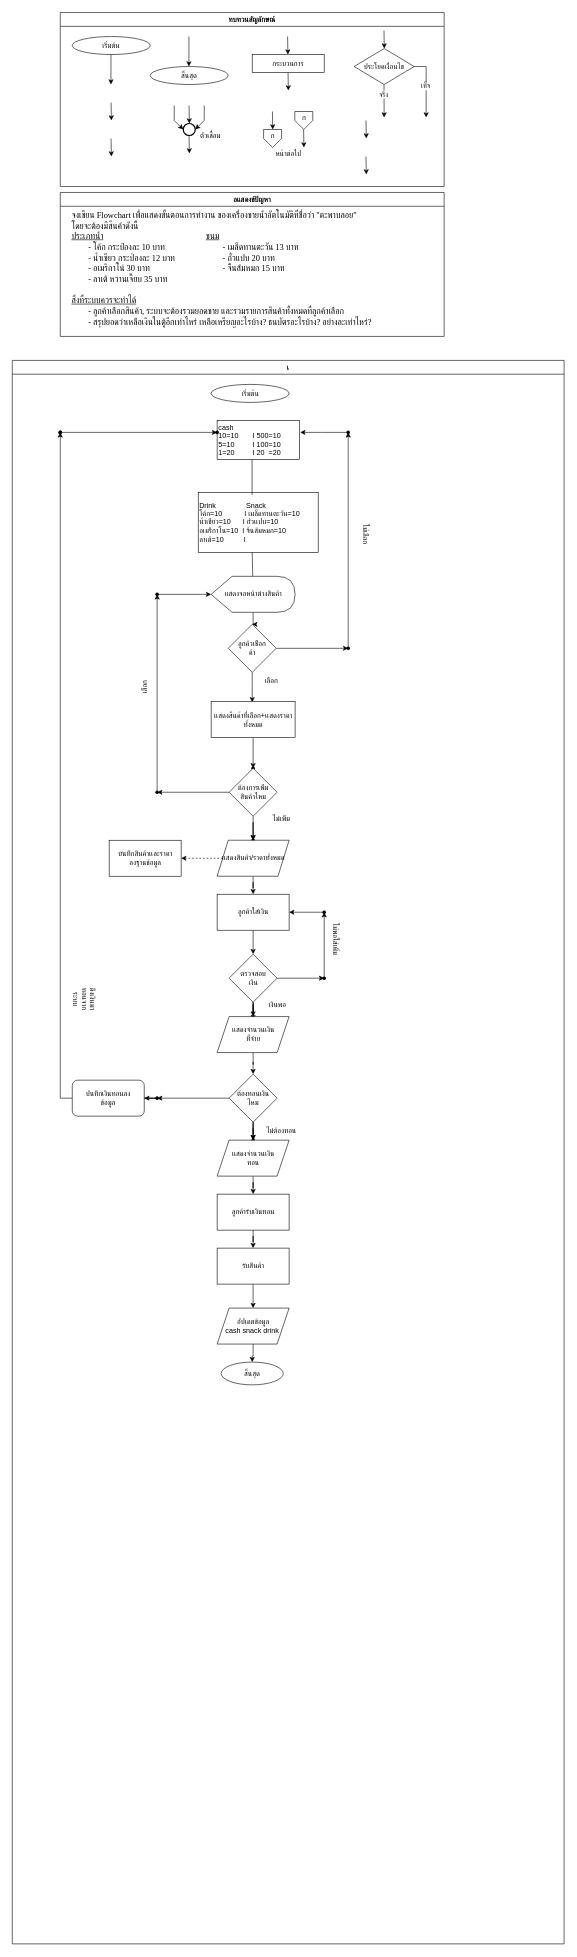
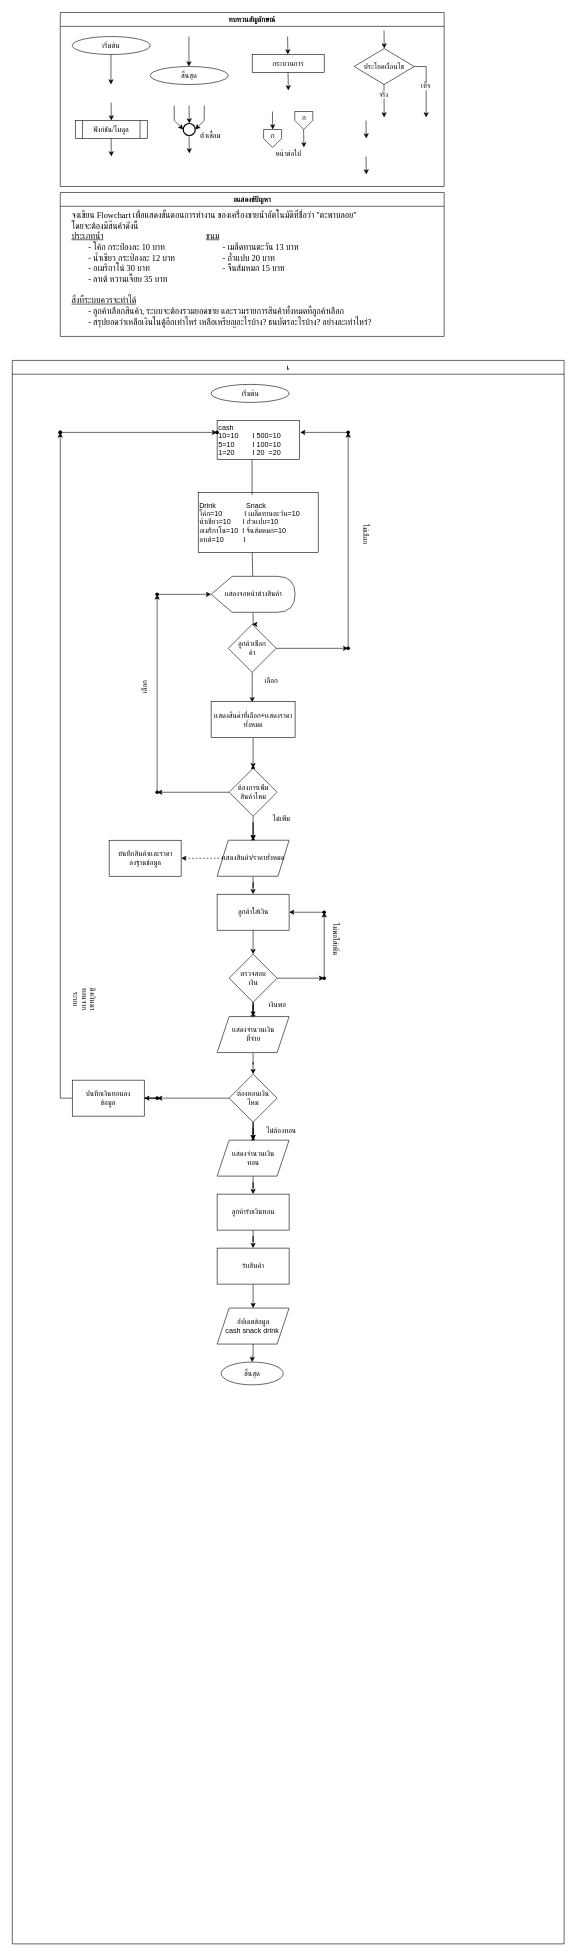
node "ฟังก์ชัน/โมดูล": added
node "บันทึกเงินทอนลง ข้อมูล": shape rounded rectangle -> rectangle
